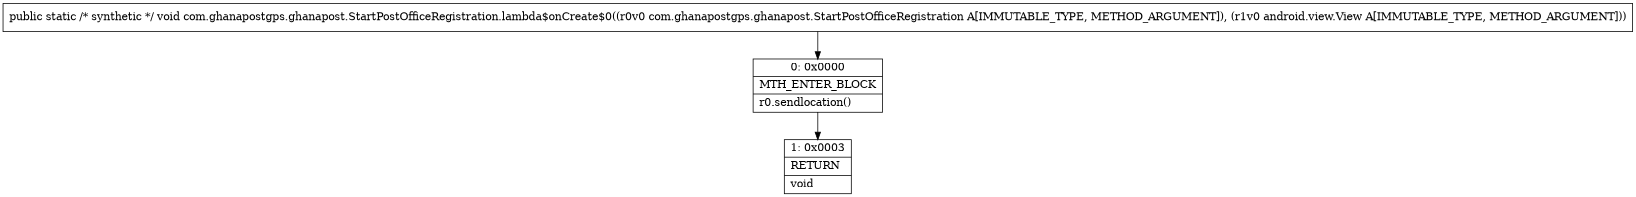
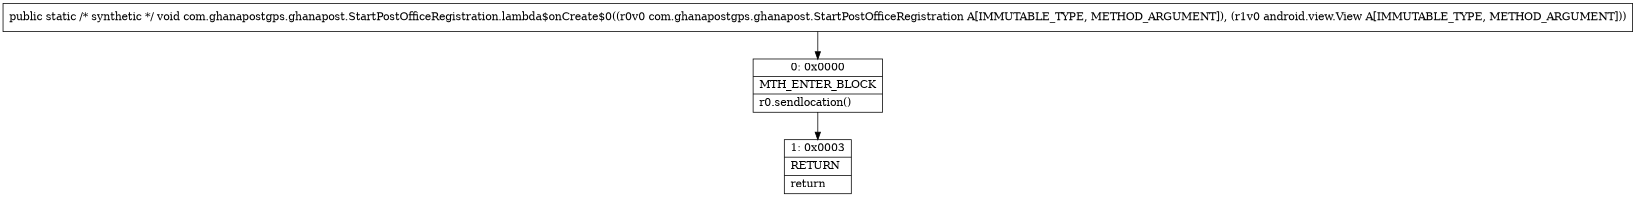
node "1: 0x0003": text "void" -> "return"
